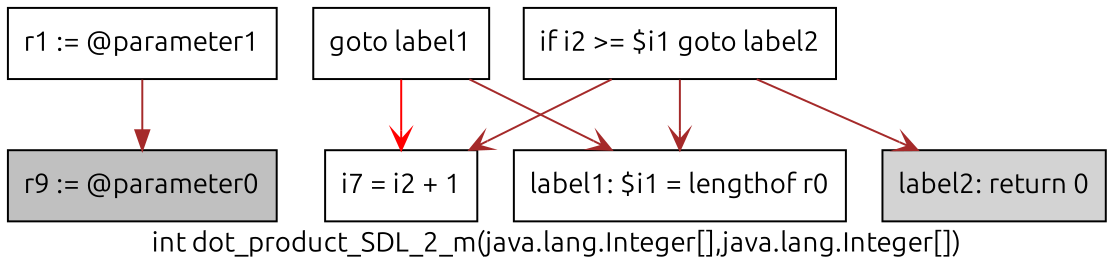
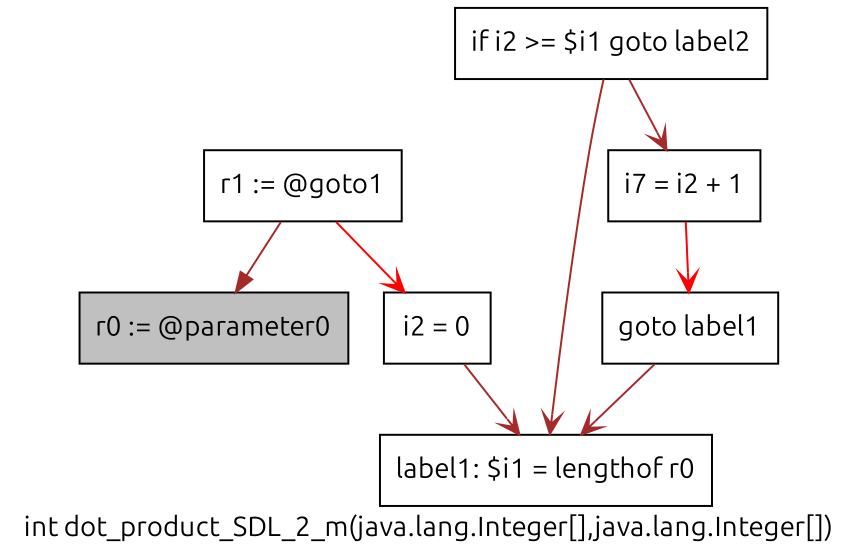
node "r1 := @parameter1": label "r1 := @parameter1" -> "r1 := @goto1"
edge "goto label1" -> "i7 = i2 + 1": reversed
node "r9 := @parameter0": label "r9 := @parameter0" -> "r0 := @parameter0"
node "label2: return 0": removed
node "i2 = 0": added
